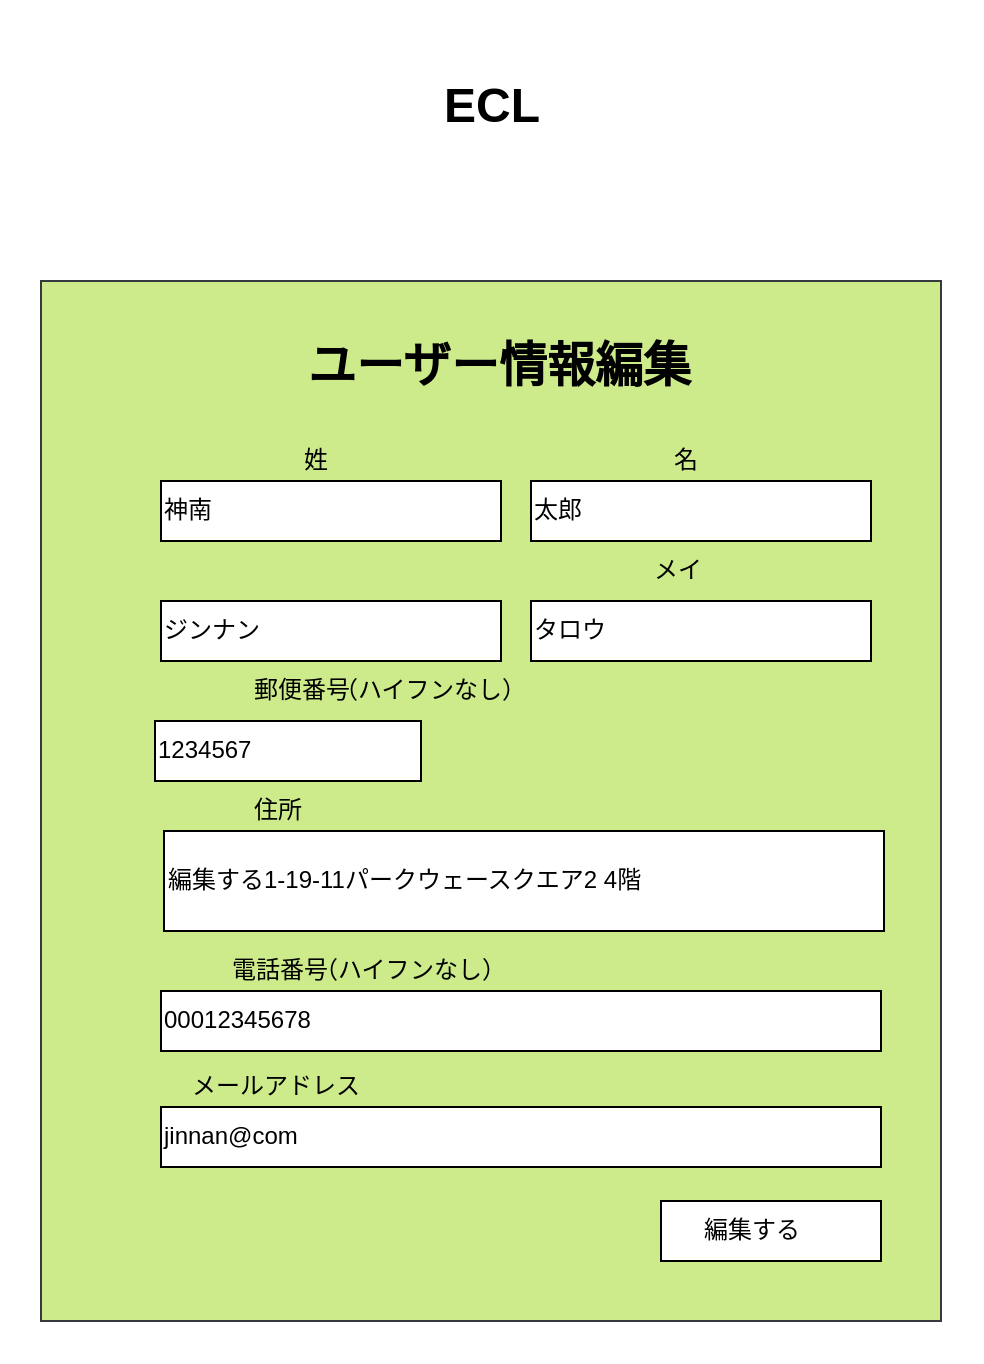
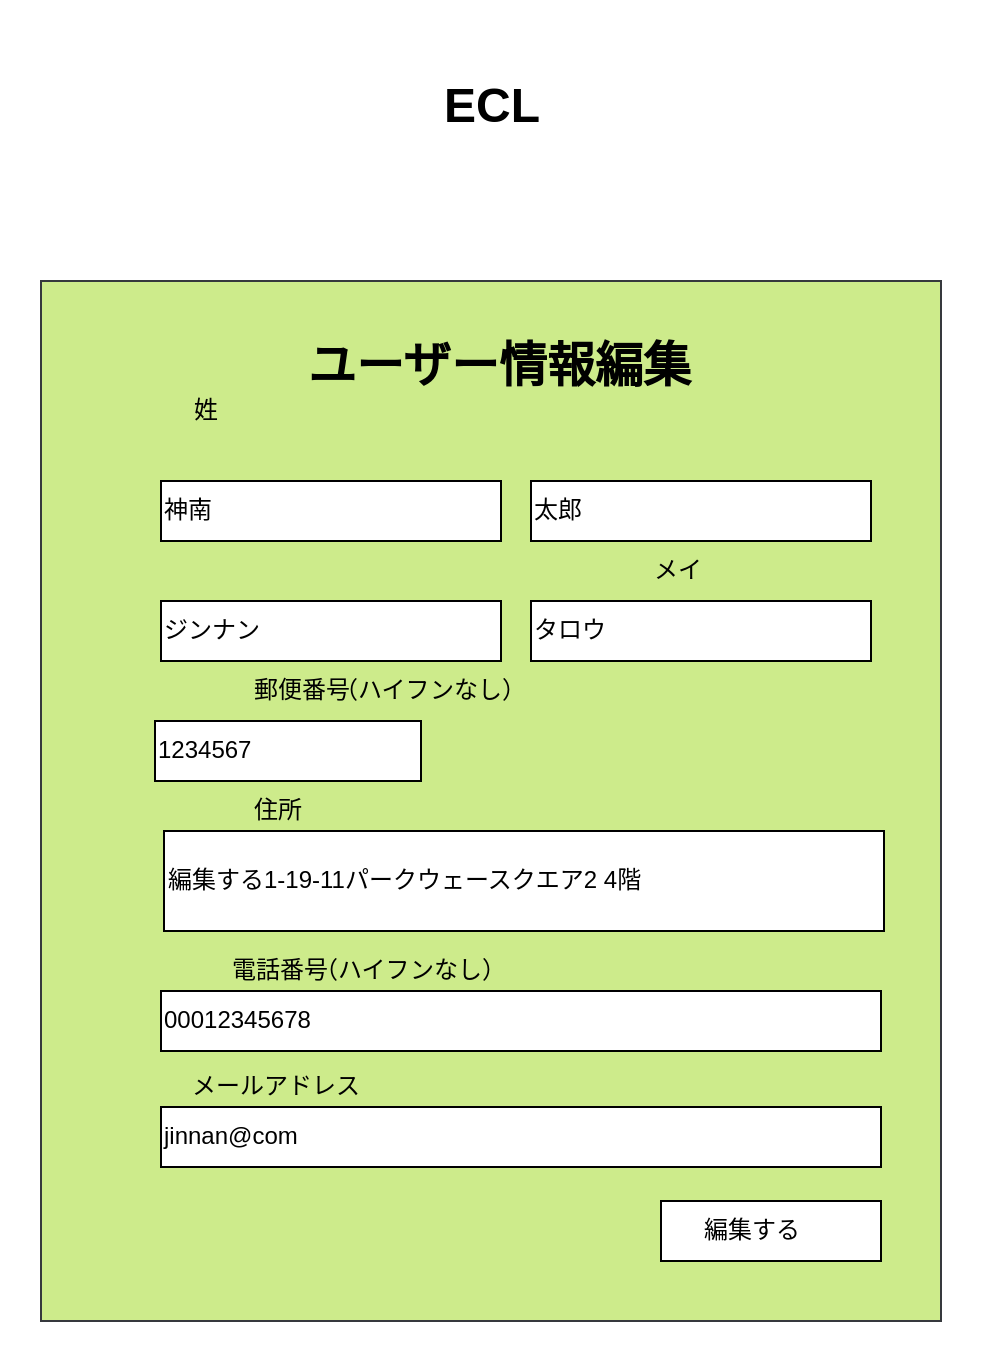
node "姓": moved (331, 461) -> (221, 411)
node "名": removed
